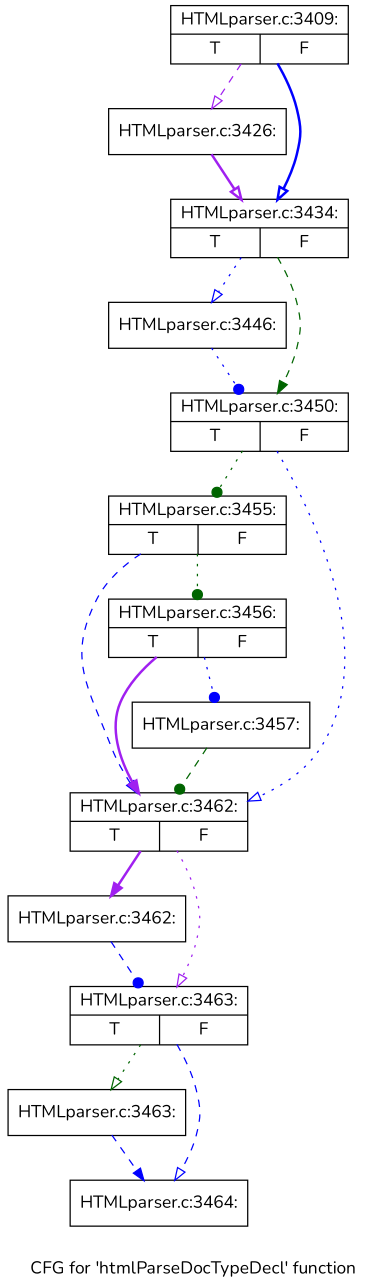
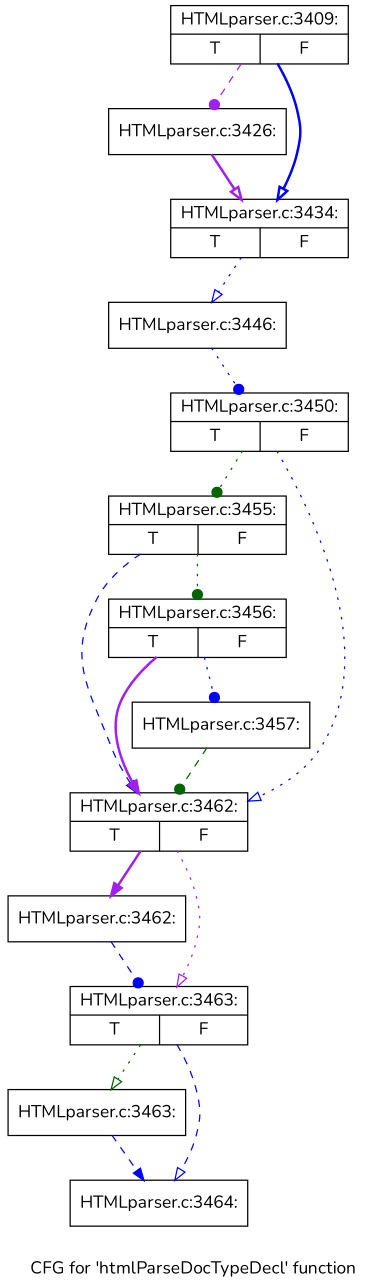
edge "HTMLparser.c:3409:" -> "HTMLparser.c:3426:": arrowhead onormal -> dot
edge "HTMLparser.c:3434:" -> "HTMLparser.c:3450:": removed
